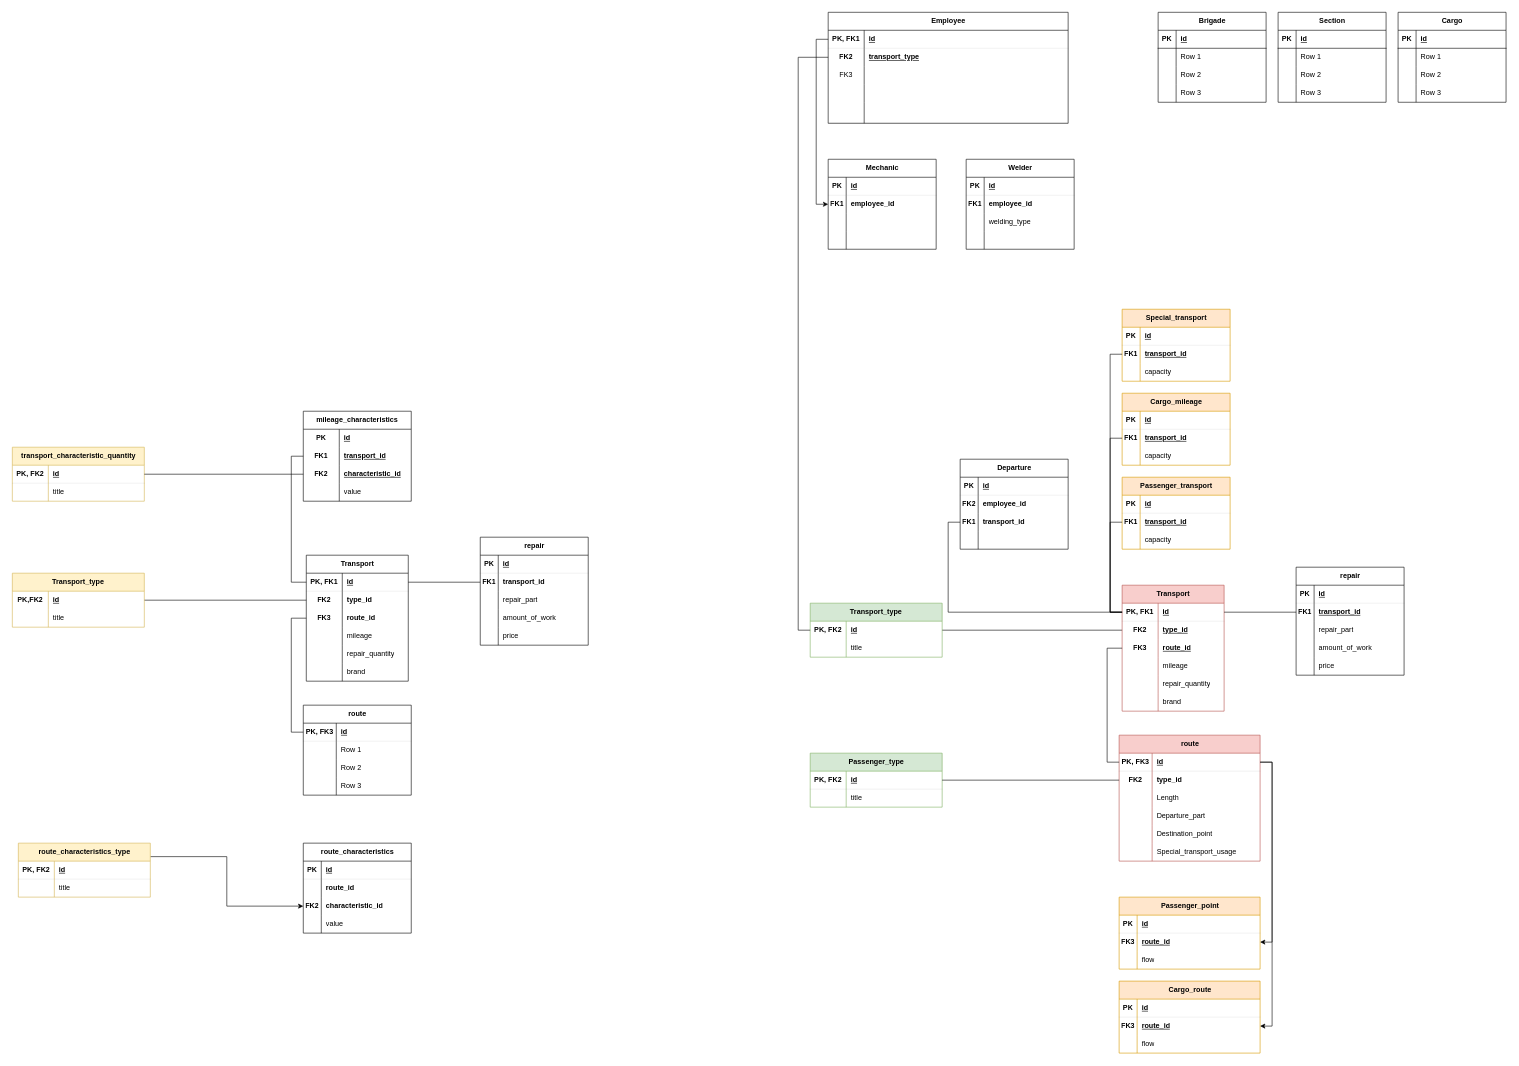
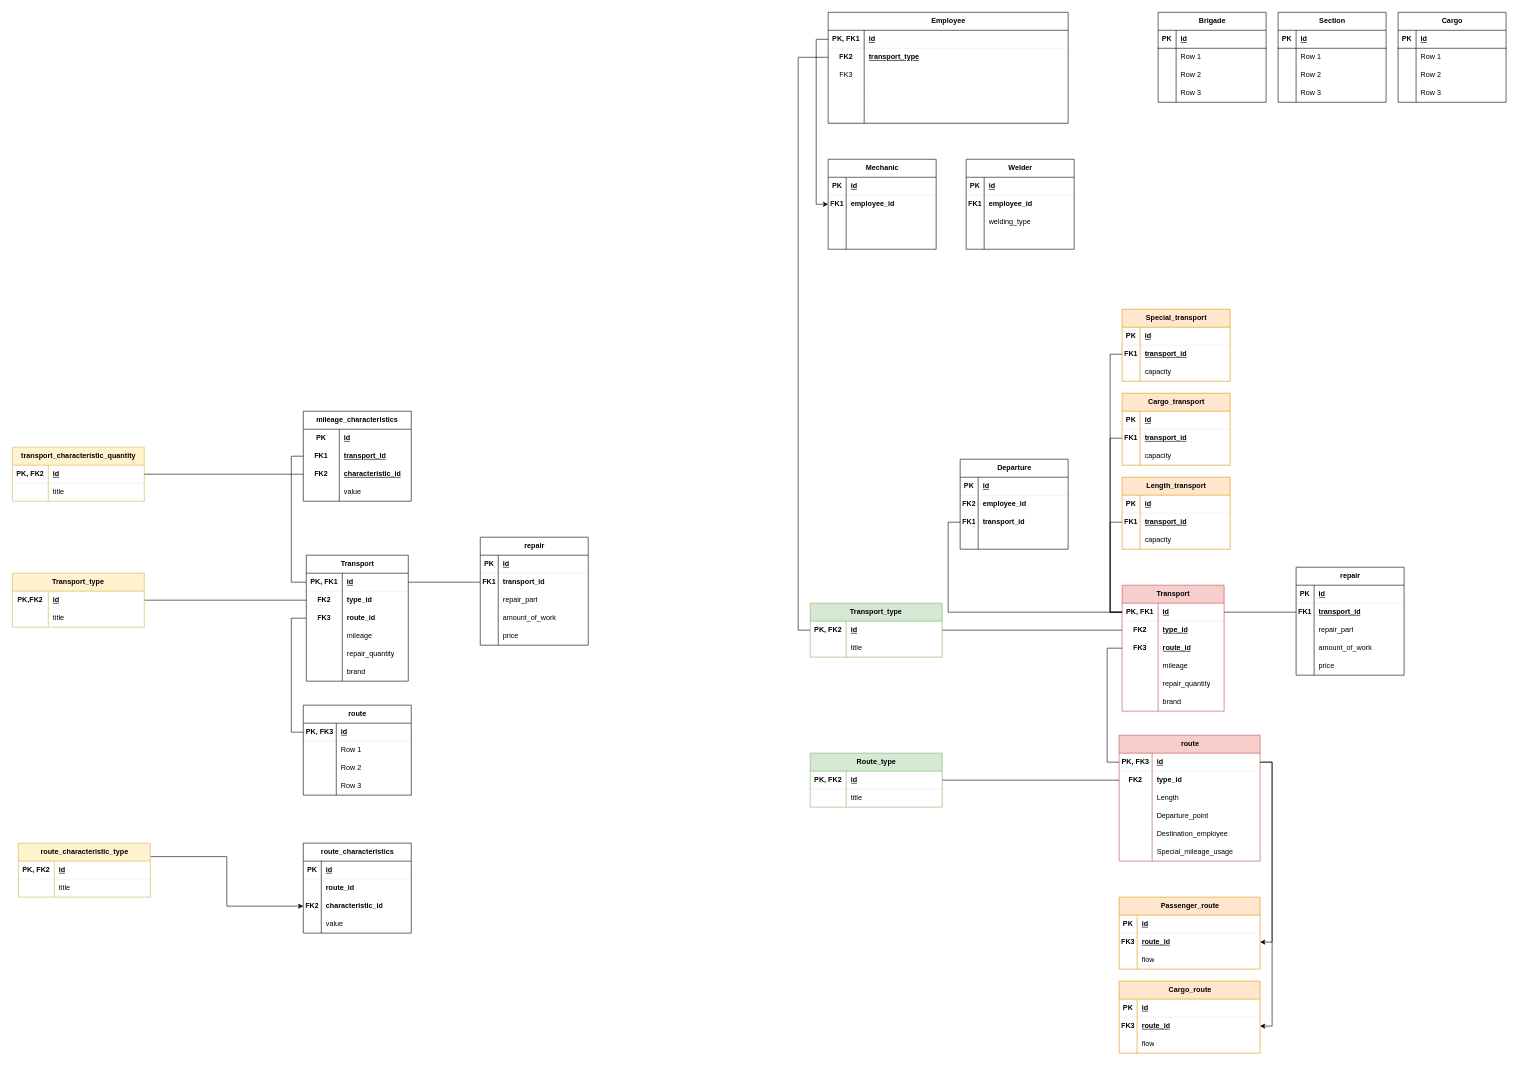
node "Cargo_mileage": label "Cargo_mileage" -> "Cargo_transport"
node "Passenger_transport": label "Passenger_transport" -> "Length_transport"
node "Passenger_type": label "Passenger_type" -> "Route_type"
node "Departure_part": label "Departure_part" -> "Departure_point"
node "Destination_point": label "Destination_point" -> "Destination_employee"
node "route_characteristics_type": label "route_characteristics_type" -> "route_characteristic_type"
node "Special_transport_usage": label "Special_transport_usage" -> "Special_mileage_usage"
node "Passenger_point": label "Passenger_point" -> "Passenger_route"
